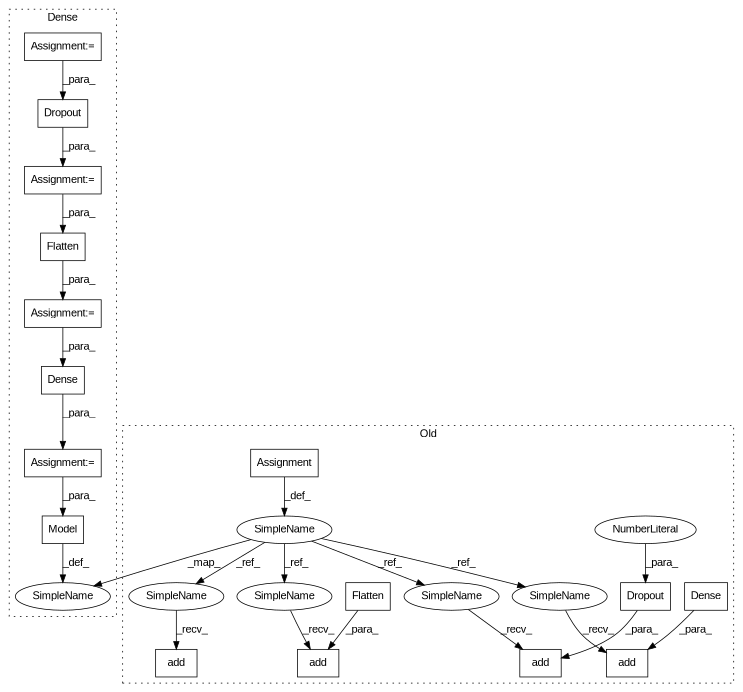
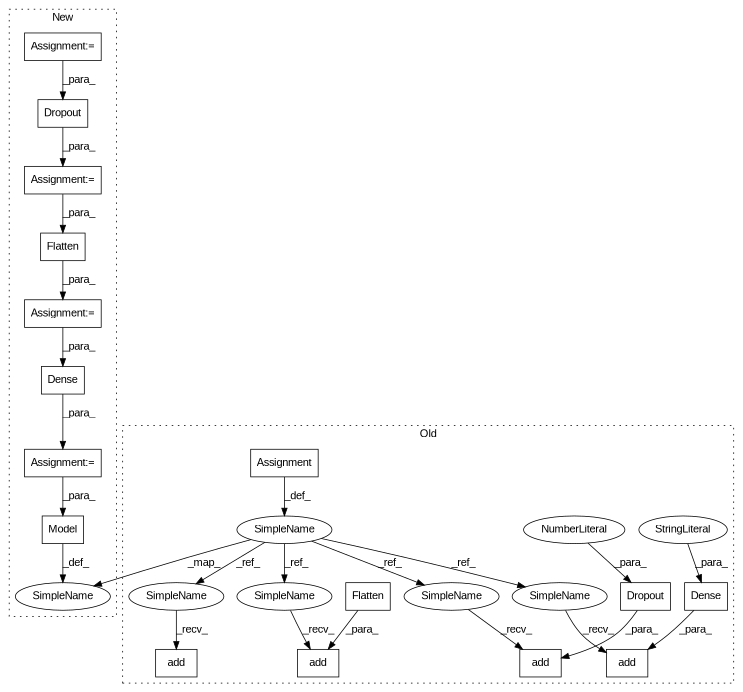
cluster "Dense": label "Dense" -> "New"
node "StringLiteral": added
